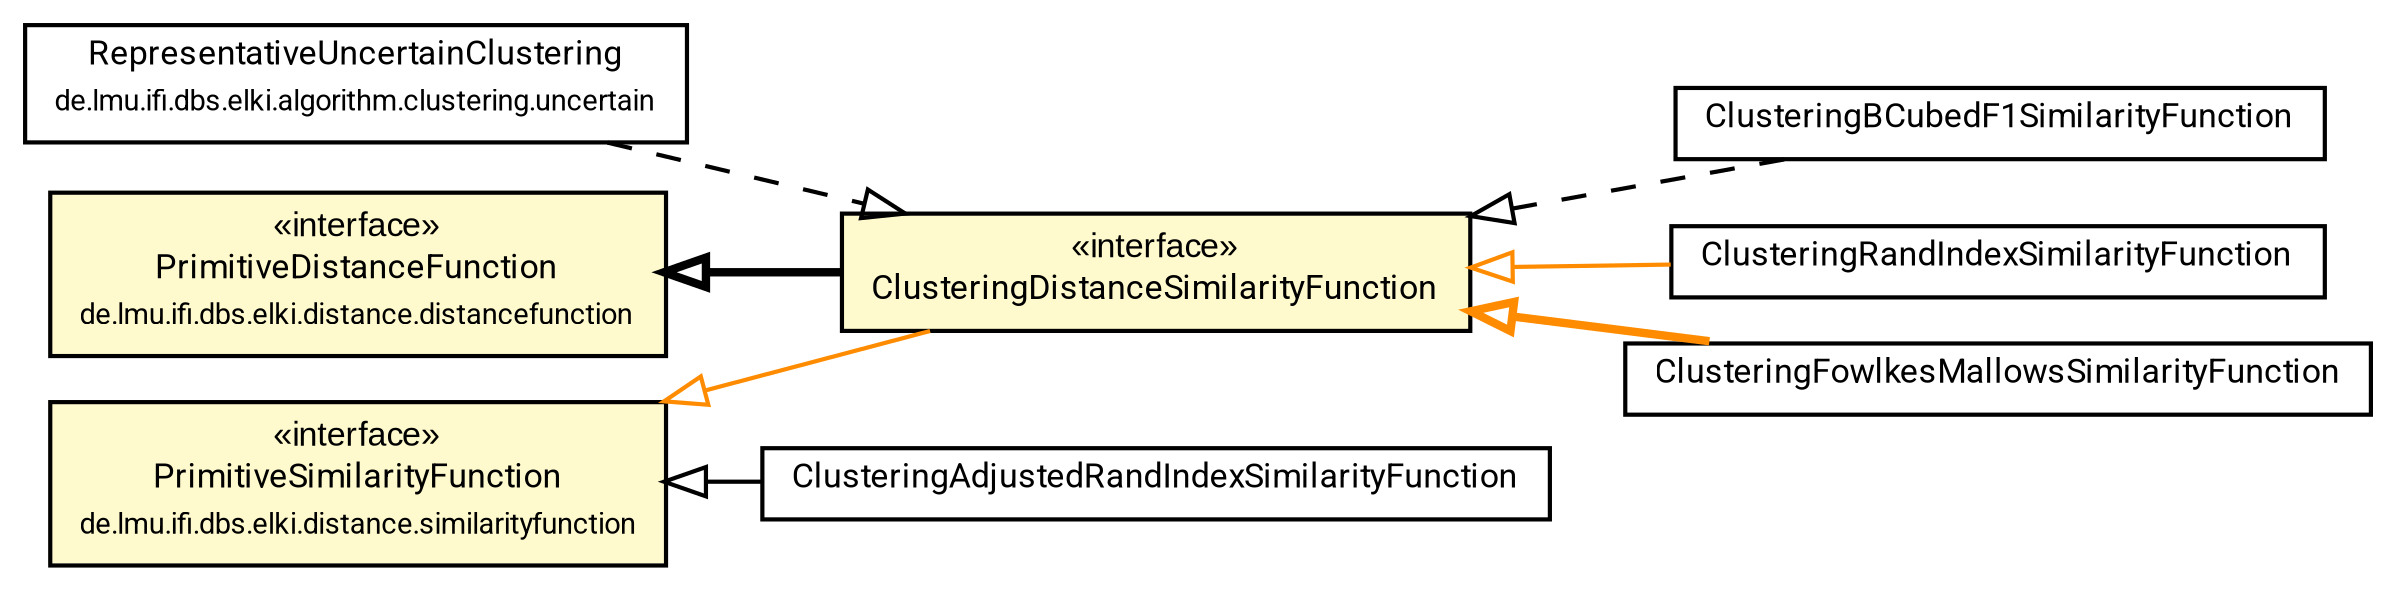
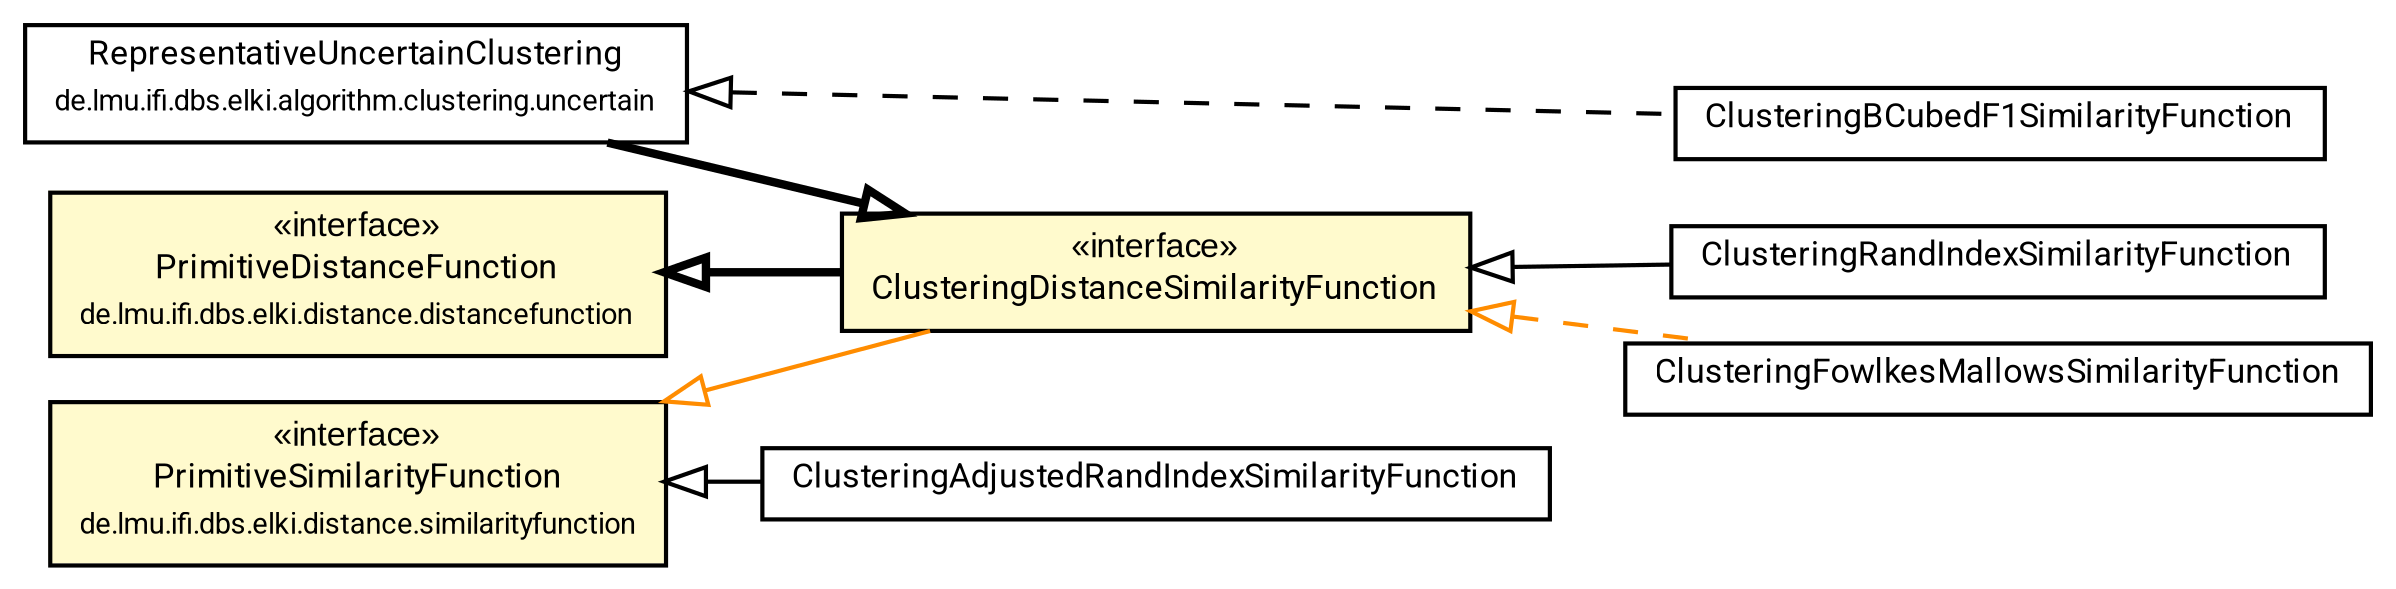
edge "RepresentativeUncertainClustering" -> "ClusteringDistanceSimilarityFunction": style dashed -> bold
edge "ClusteringBCubedF1SimilarityFunction" -> "ClusteringDistanceSimilarityFunction": now "ClusteringBCubedF1SimilarityFunction" -> "RepresentativeUncertainClustering"
edge "ClusteringRandIndexSimilarityFunction" -> "ClusteringDistanceSimilarityFunction": color darkorange -> black
edge "ClusteringFowlkesMallowsSimilarityFunction" -> "ClusteringDistanceSimilarityFunction": style bold -> dashed
